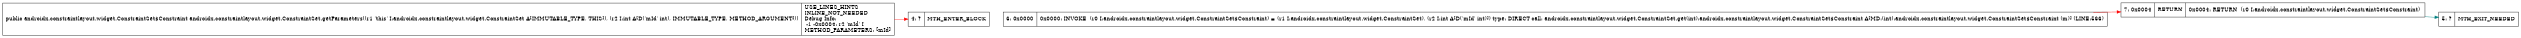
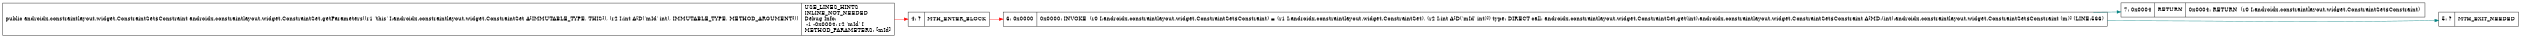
edge "6: 0x0000" -> "7: 0x0004": color red -> teal
edge "7: 0x0004" -> "5: ?": now "6: 0x0000" -> "5: ?"
edge "4: ?" -> "6: 0x0000": added
